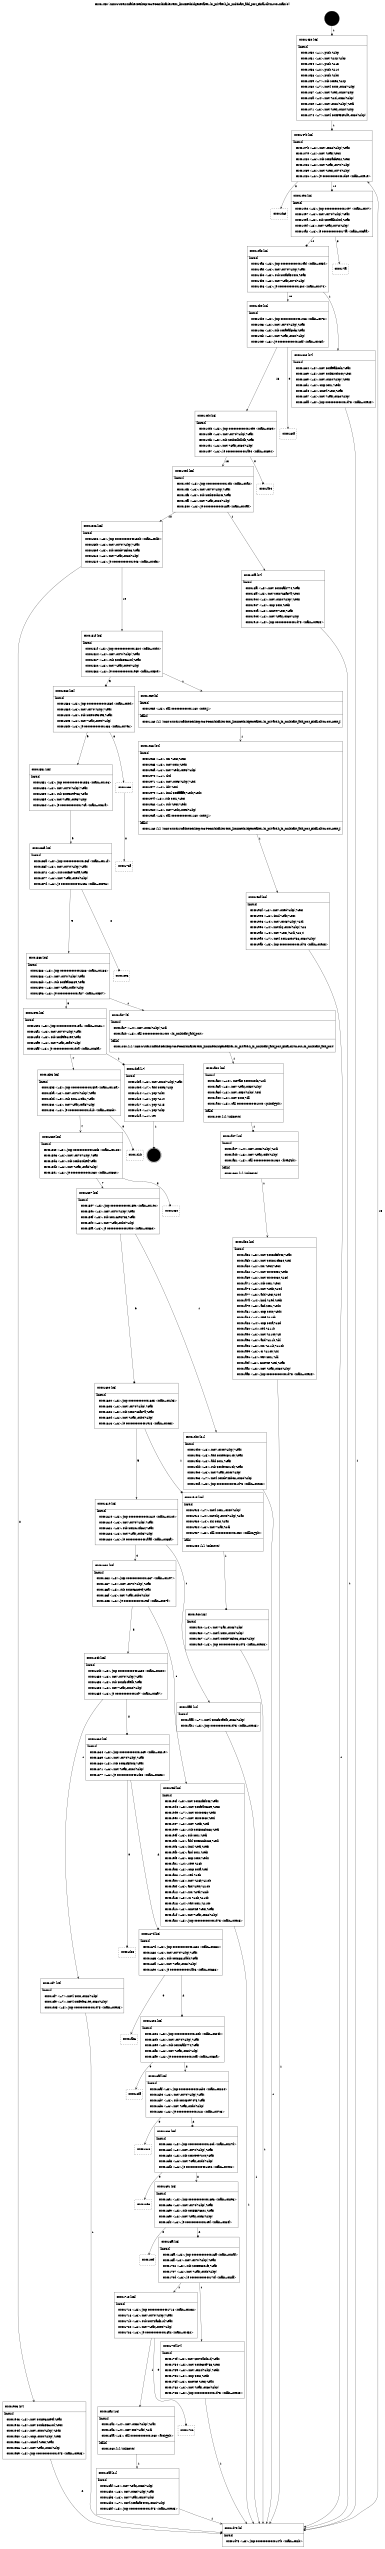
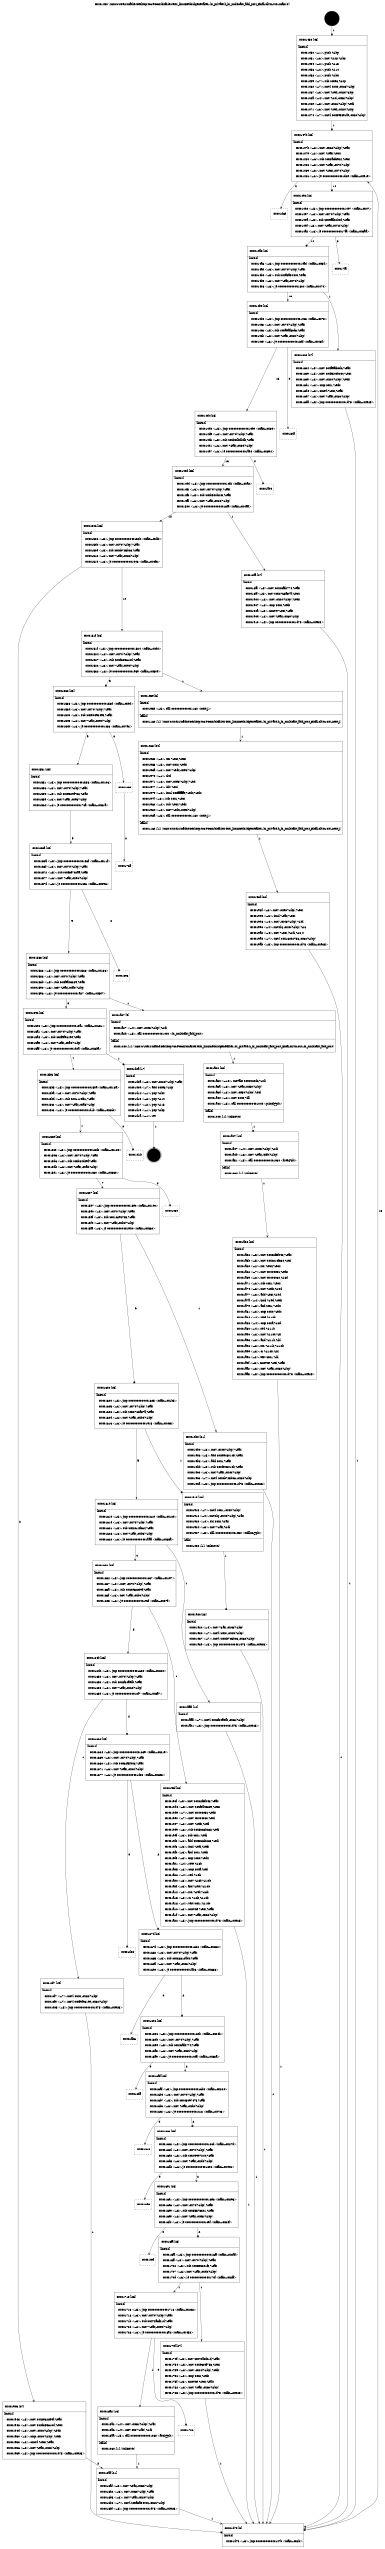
edge "0x401943 [27]" -> "0x401d75 [5]": now "0x401943 [27]" -> "0x4018af [21]"
